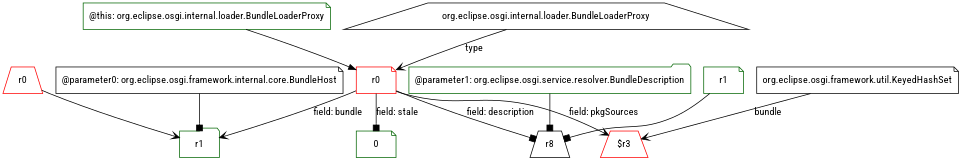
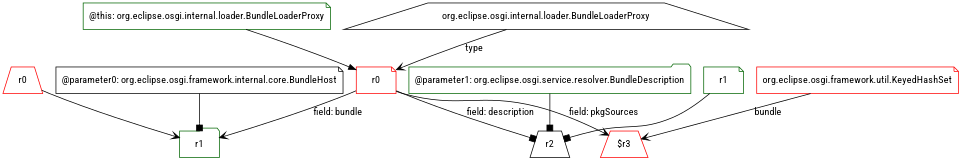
node "org.eclipse.osgi.framework.util.KeyedHashSet": color black -> red
node "0": removed
node "r8": label "r8" -> "r2"
